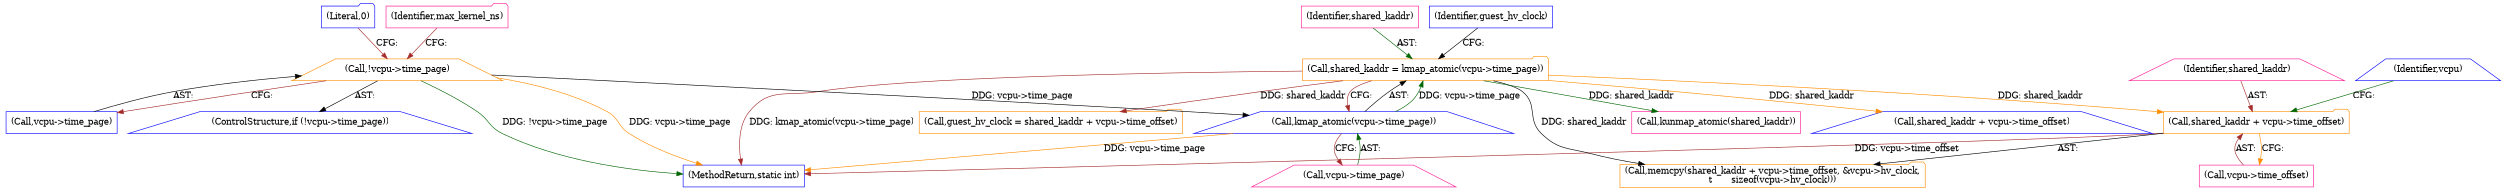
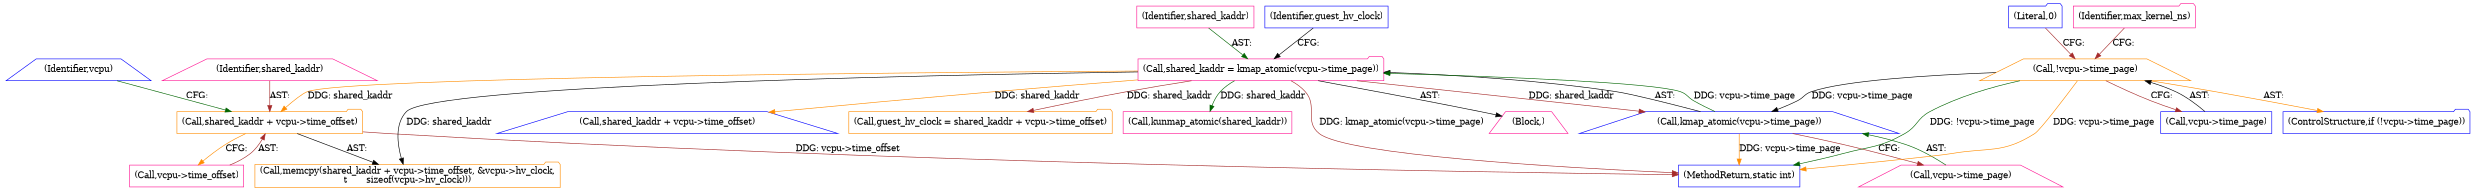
node "(Call,shared_kaddr = kmap_atomic(vcpu->time_page))": color darkorange -> deeppink
edge "(Call,!vcpu->time_page)" -> "(ControlStructure,if (!vcpu->time_page))": color black -> darkorange
edge "(Call,shared_kaddr = kmap_atomic(vcpu->time_page))" -> "(Call,kmap_atomic(vcpu->time_page))": label "CFG: " -> "DDG: shared_kaddr"
node "(ControlStructure,if (!vcpu->time_page))": shape trapezium -> folder
node "(Block,)": added
